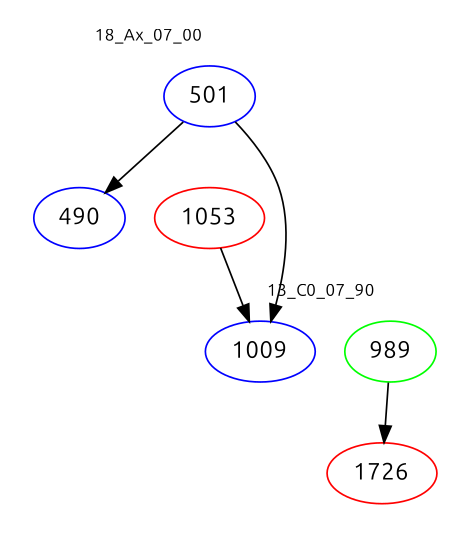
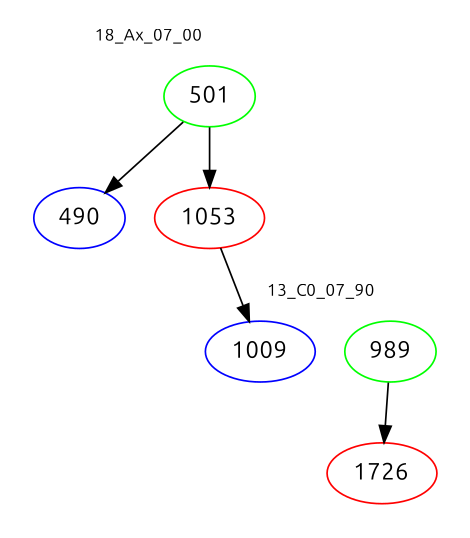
node "501": color blue -> green
edge "501" -> "1009": now "501" -> "1053"
